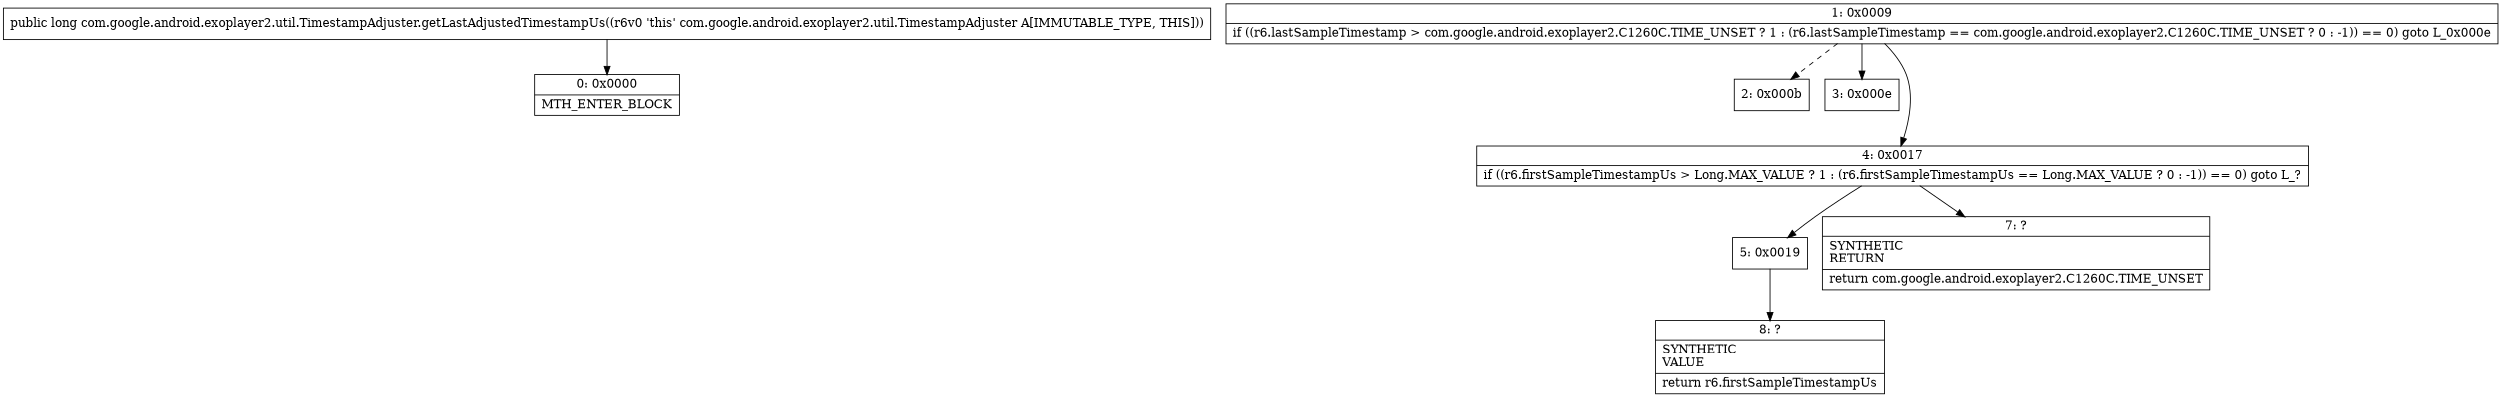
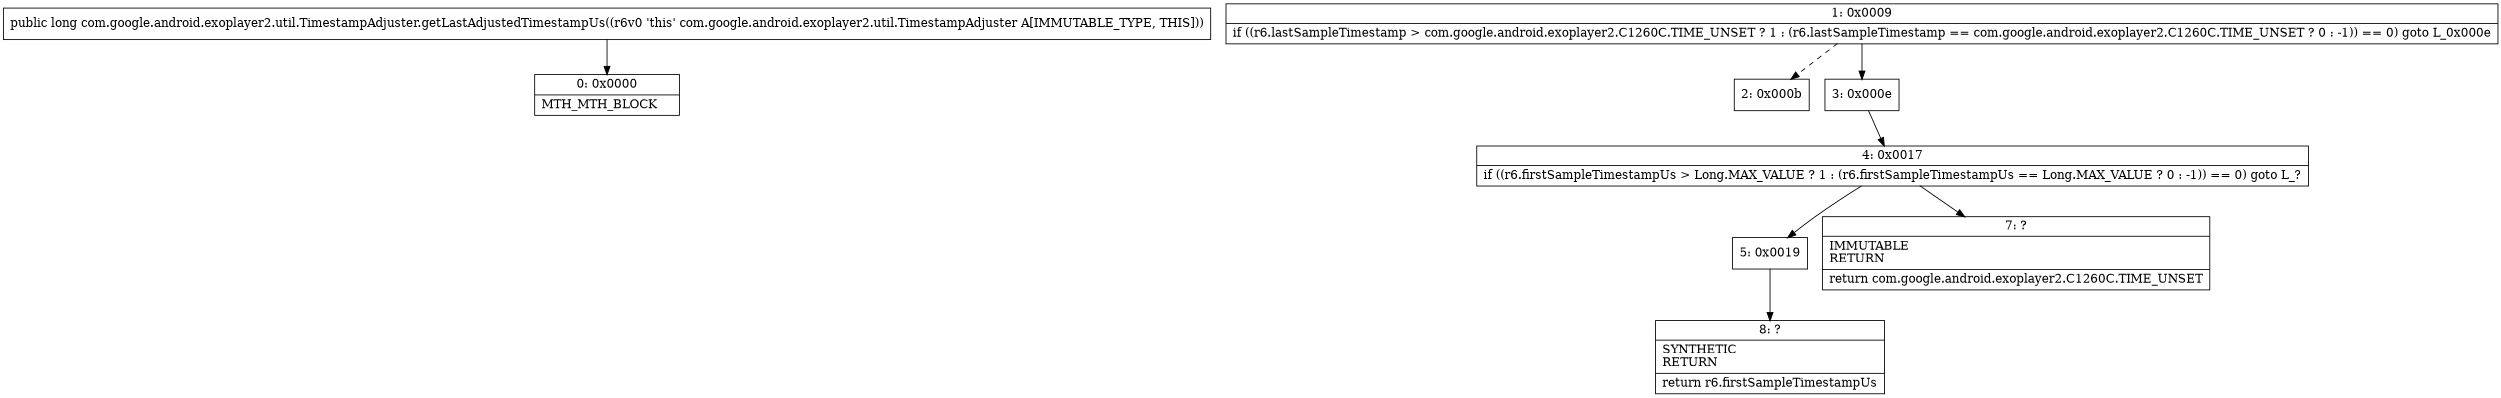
edge "1: 0x0009" -> "4: 0x0017": now "3: 0x000e" -> "4: 0x0017"
node "0: 0x0000": text "MTH_ENTER_BLOCK" -> "MTH_MTH_BLOCK"
node "7: ?": text "SYNTHETIC" -> "IMMUTABLE"
node "8: ?": text "VALUE" -> "RETURN"
